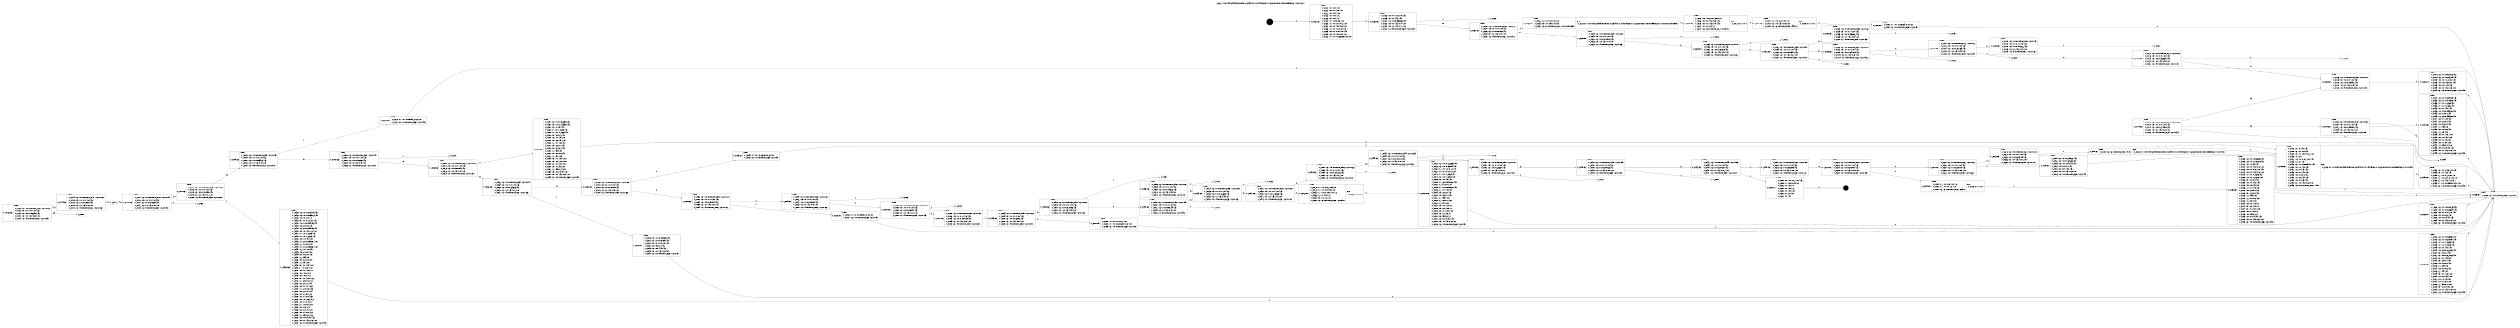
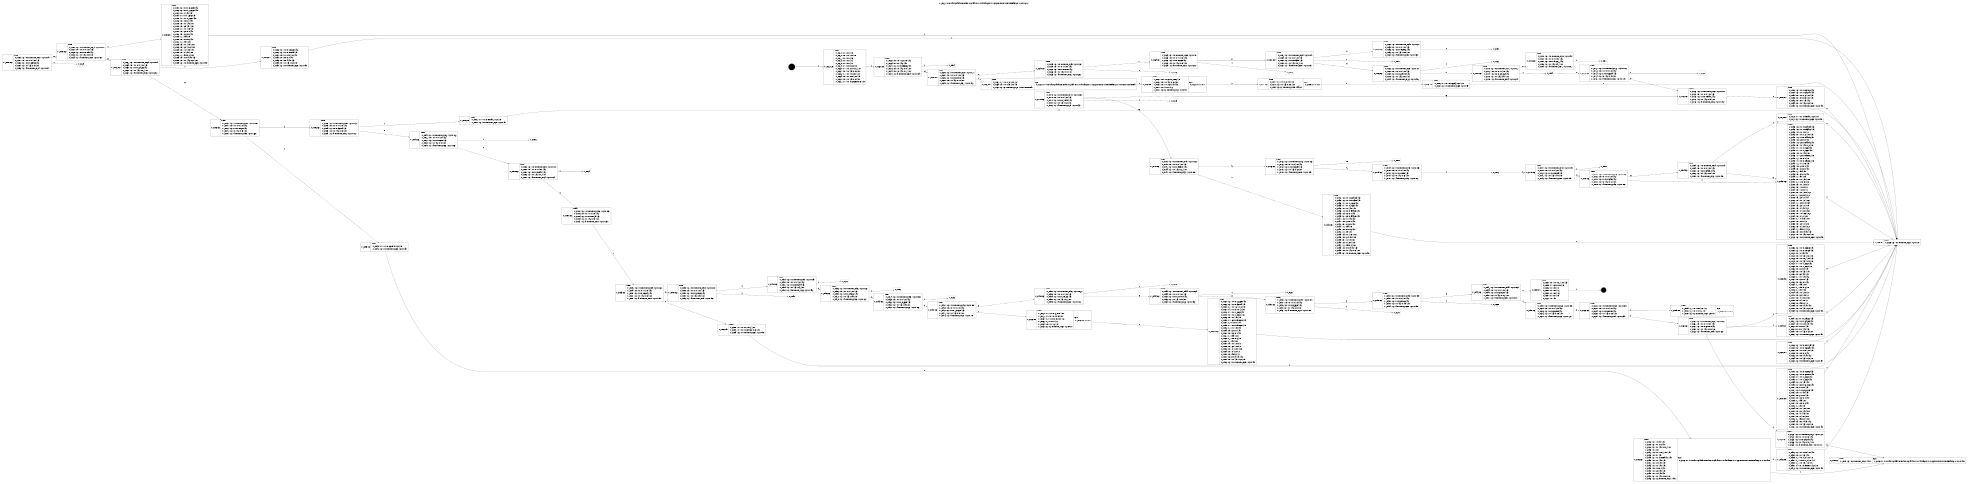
edge "0x40178c [25]" -> "0x402489": now "0x40178c [25]" -> "0x4017a5 [25]"
edge "0x401df1 [5]" -> "0x401df6 [52]": reversed
edge "0x401809 [25]" -> "0x401822 [25]": now "0x401809 [25]" -> "0x401ea3 [165]"
edge "0x401c29 [13]" -> "0x401c36 [93]": now "0x401a2f [25]" -> "0x401c36 [93]"
edge "0x40191c [25]" -> "0x40194e [25]": now "0x40191c [25]" -> "0x401935 [25]"
